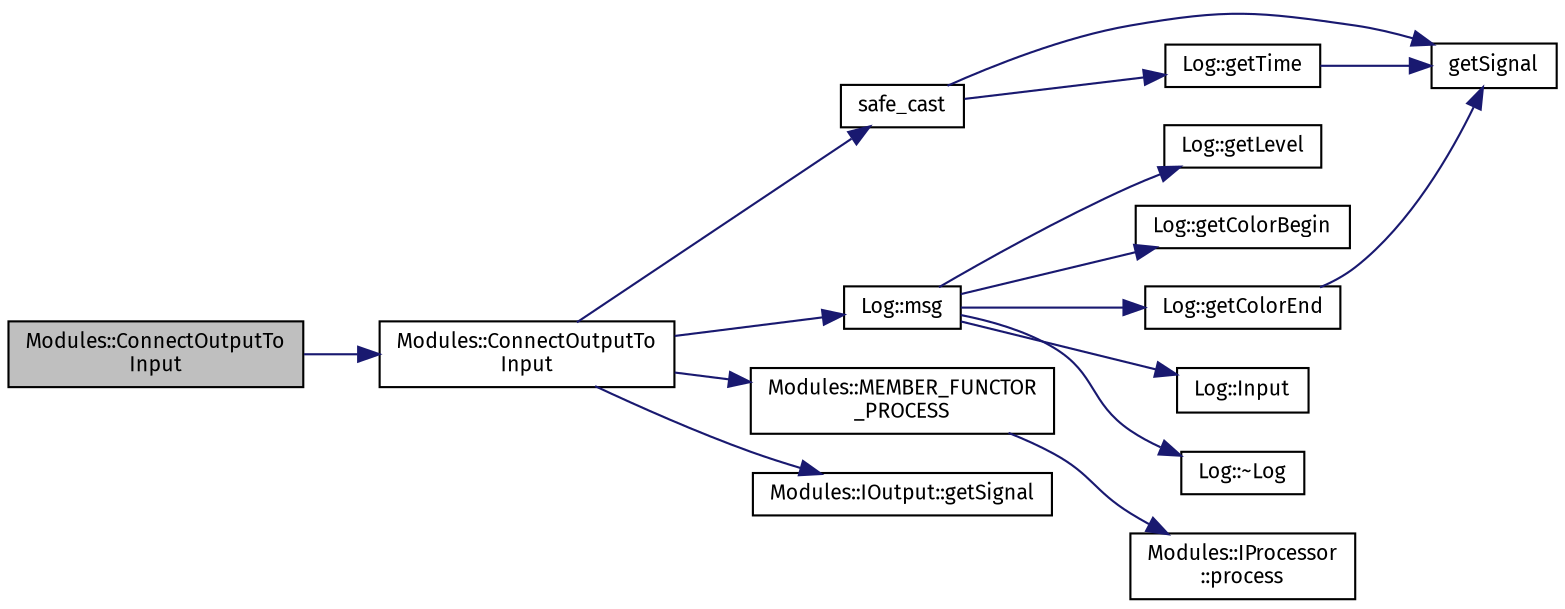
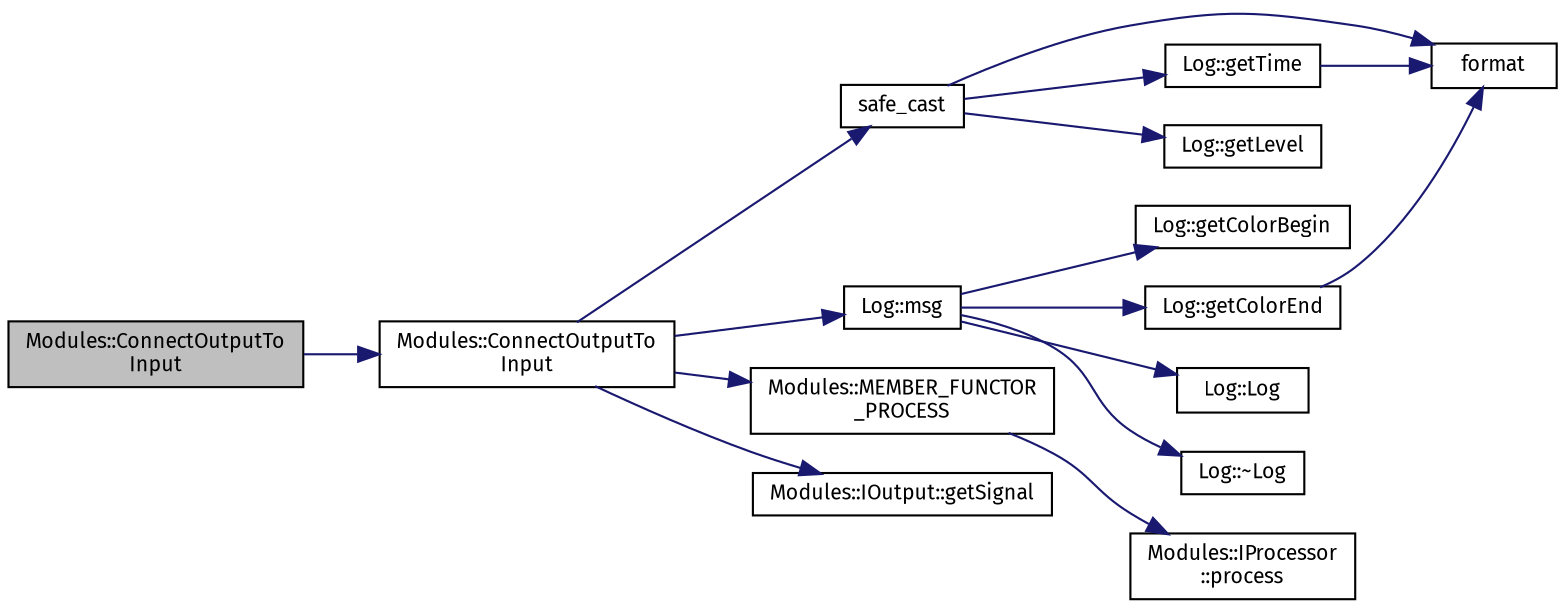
node "getSignal": label "getSignal" -> "format"
edge "Log::msg" -> "Log::getLevel": now "safe_cast" -> "Log::getLevel"
node "Log::Input": label "Log::Input" -> "Log::Log"
